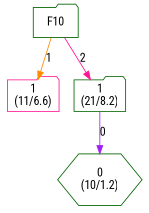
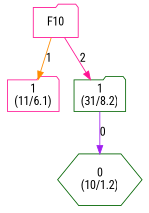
node "F10": color darkgreen -> deeppink
node "1 (11/6.6)": label "1 (11/6.6)" -> "1 (11/6.1)"
node "1 (21/8.2)": label "1 (21/8.2)" -> "1 (31/8.2)"
